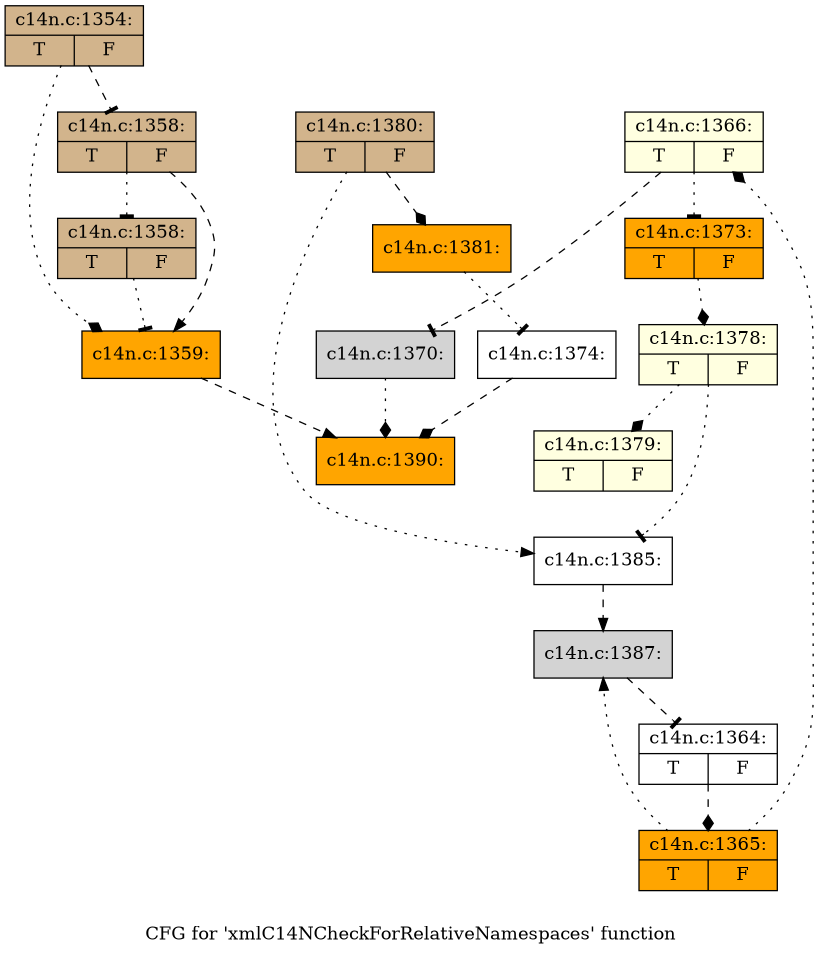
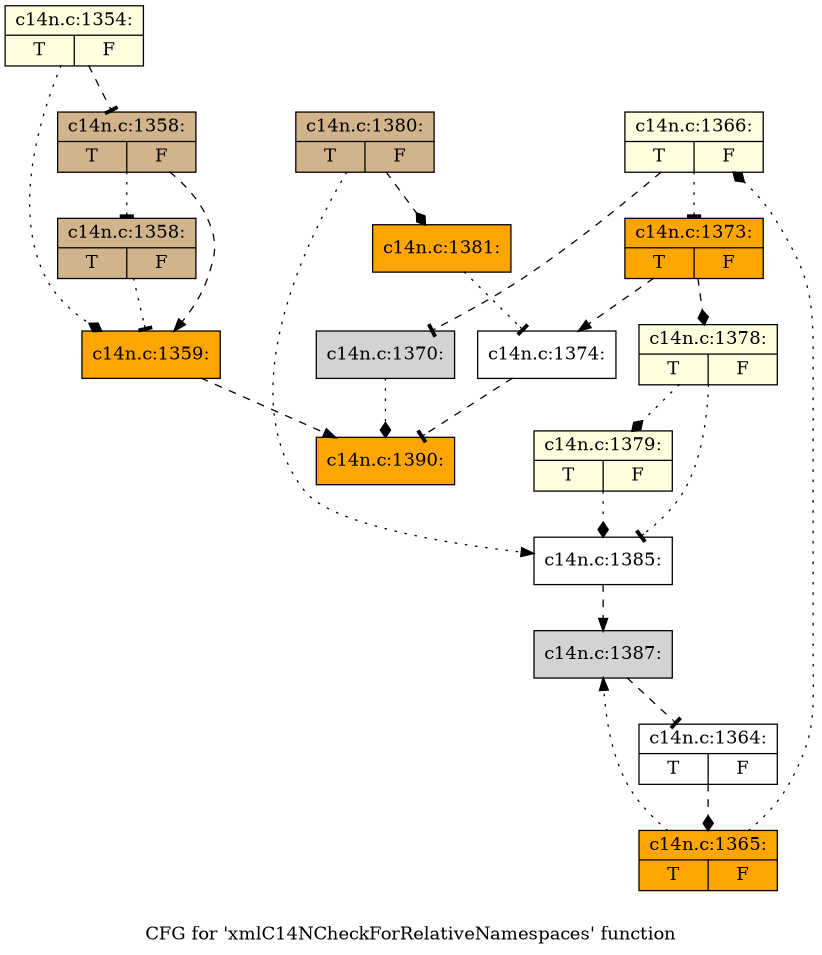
node "c14n.c:1354:": fillcolor tan -> lightyellow
edge "c14n.c:1373:" -> "c14n.c:1378:": style dotted -> dashed
edge "c14n.c:1373:" -> "c14n.c:1374:": added
edge "c14n.c:1374:" -> "c14n.c:1390:": arrowhead diamond -> tee
edge "c14n.c:1379:" -> "c14n.c:1385:": added
